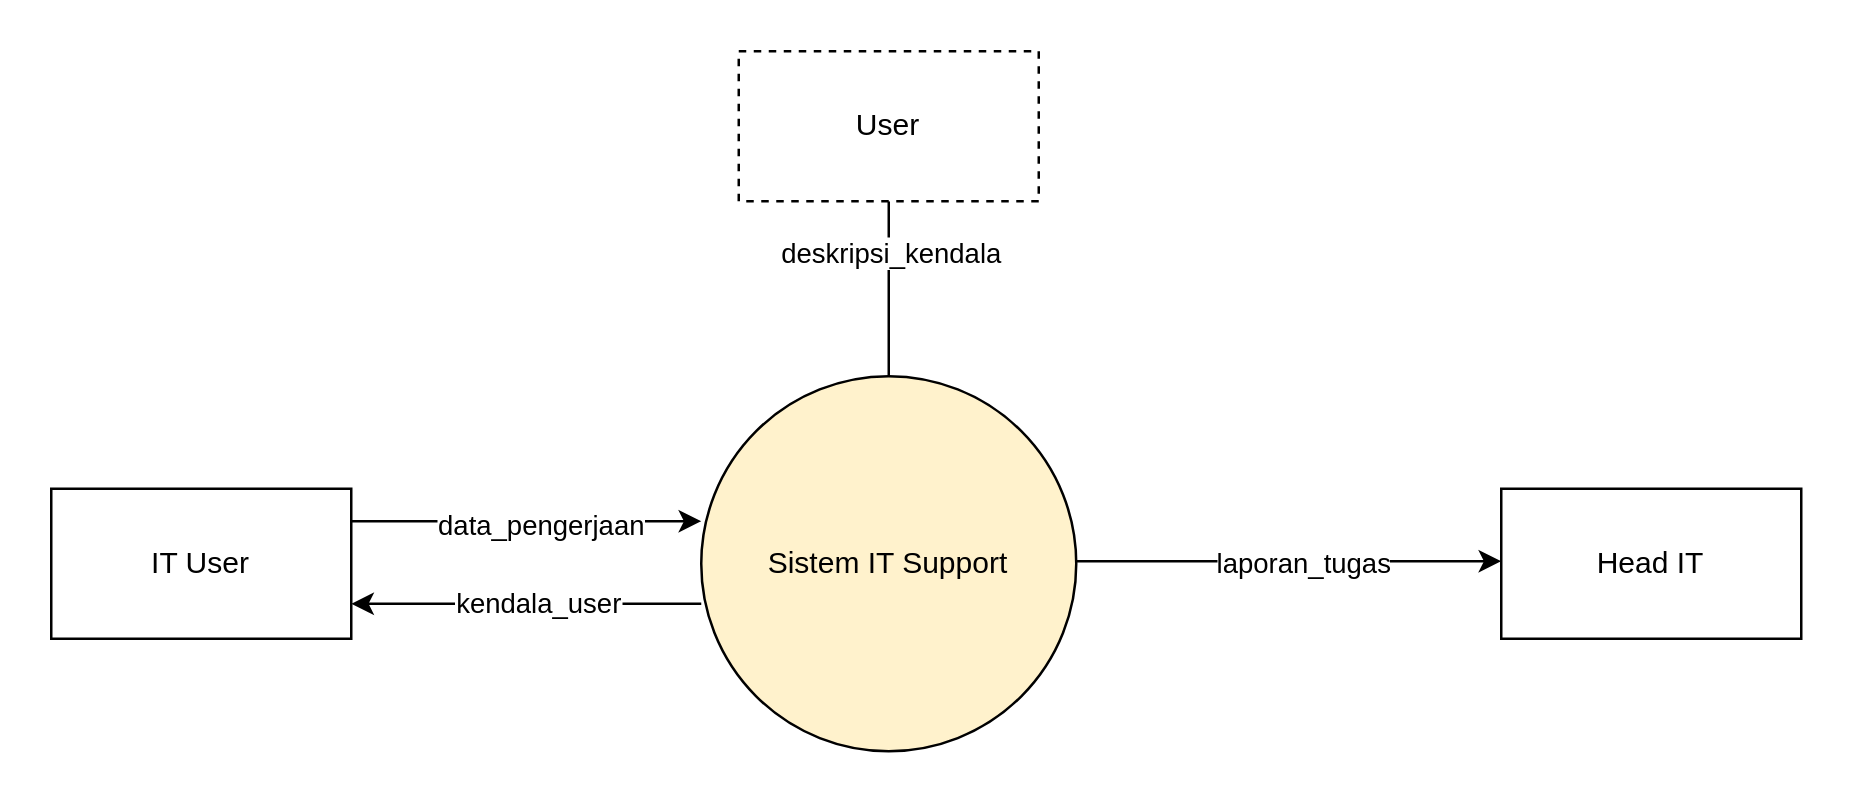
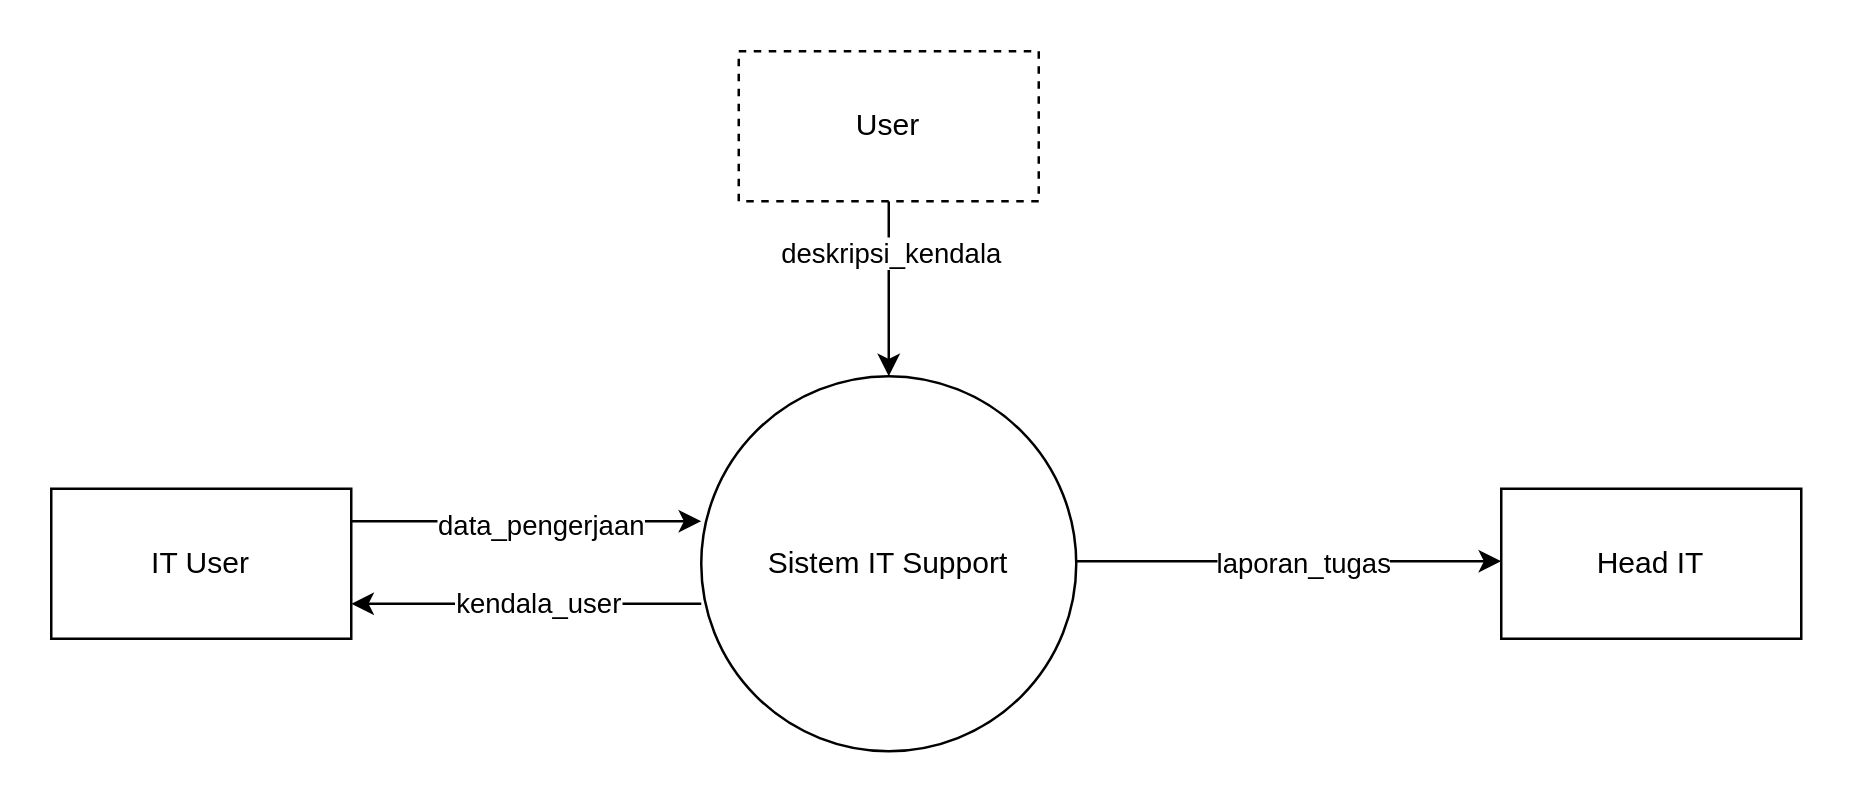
edge "User" -- "Sistem IT Support": arrowhead none -> classic
node "Sistem IT Support": fillcolor #fff2cc -> #ffffff
